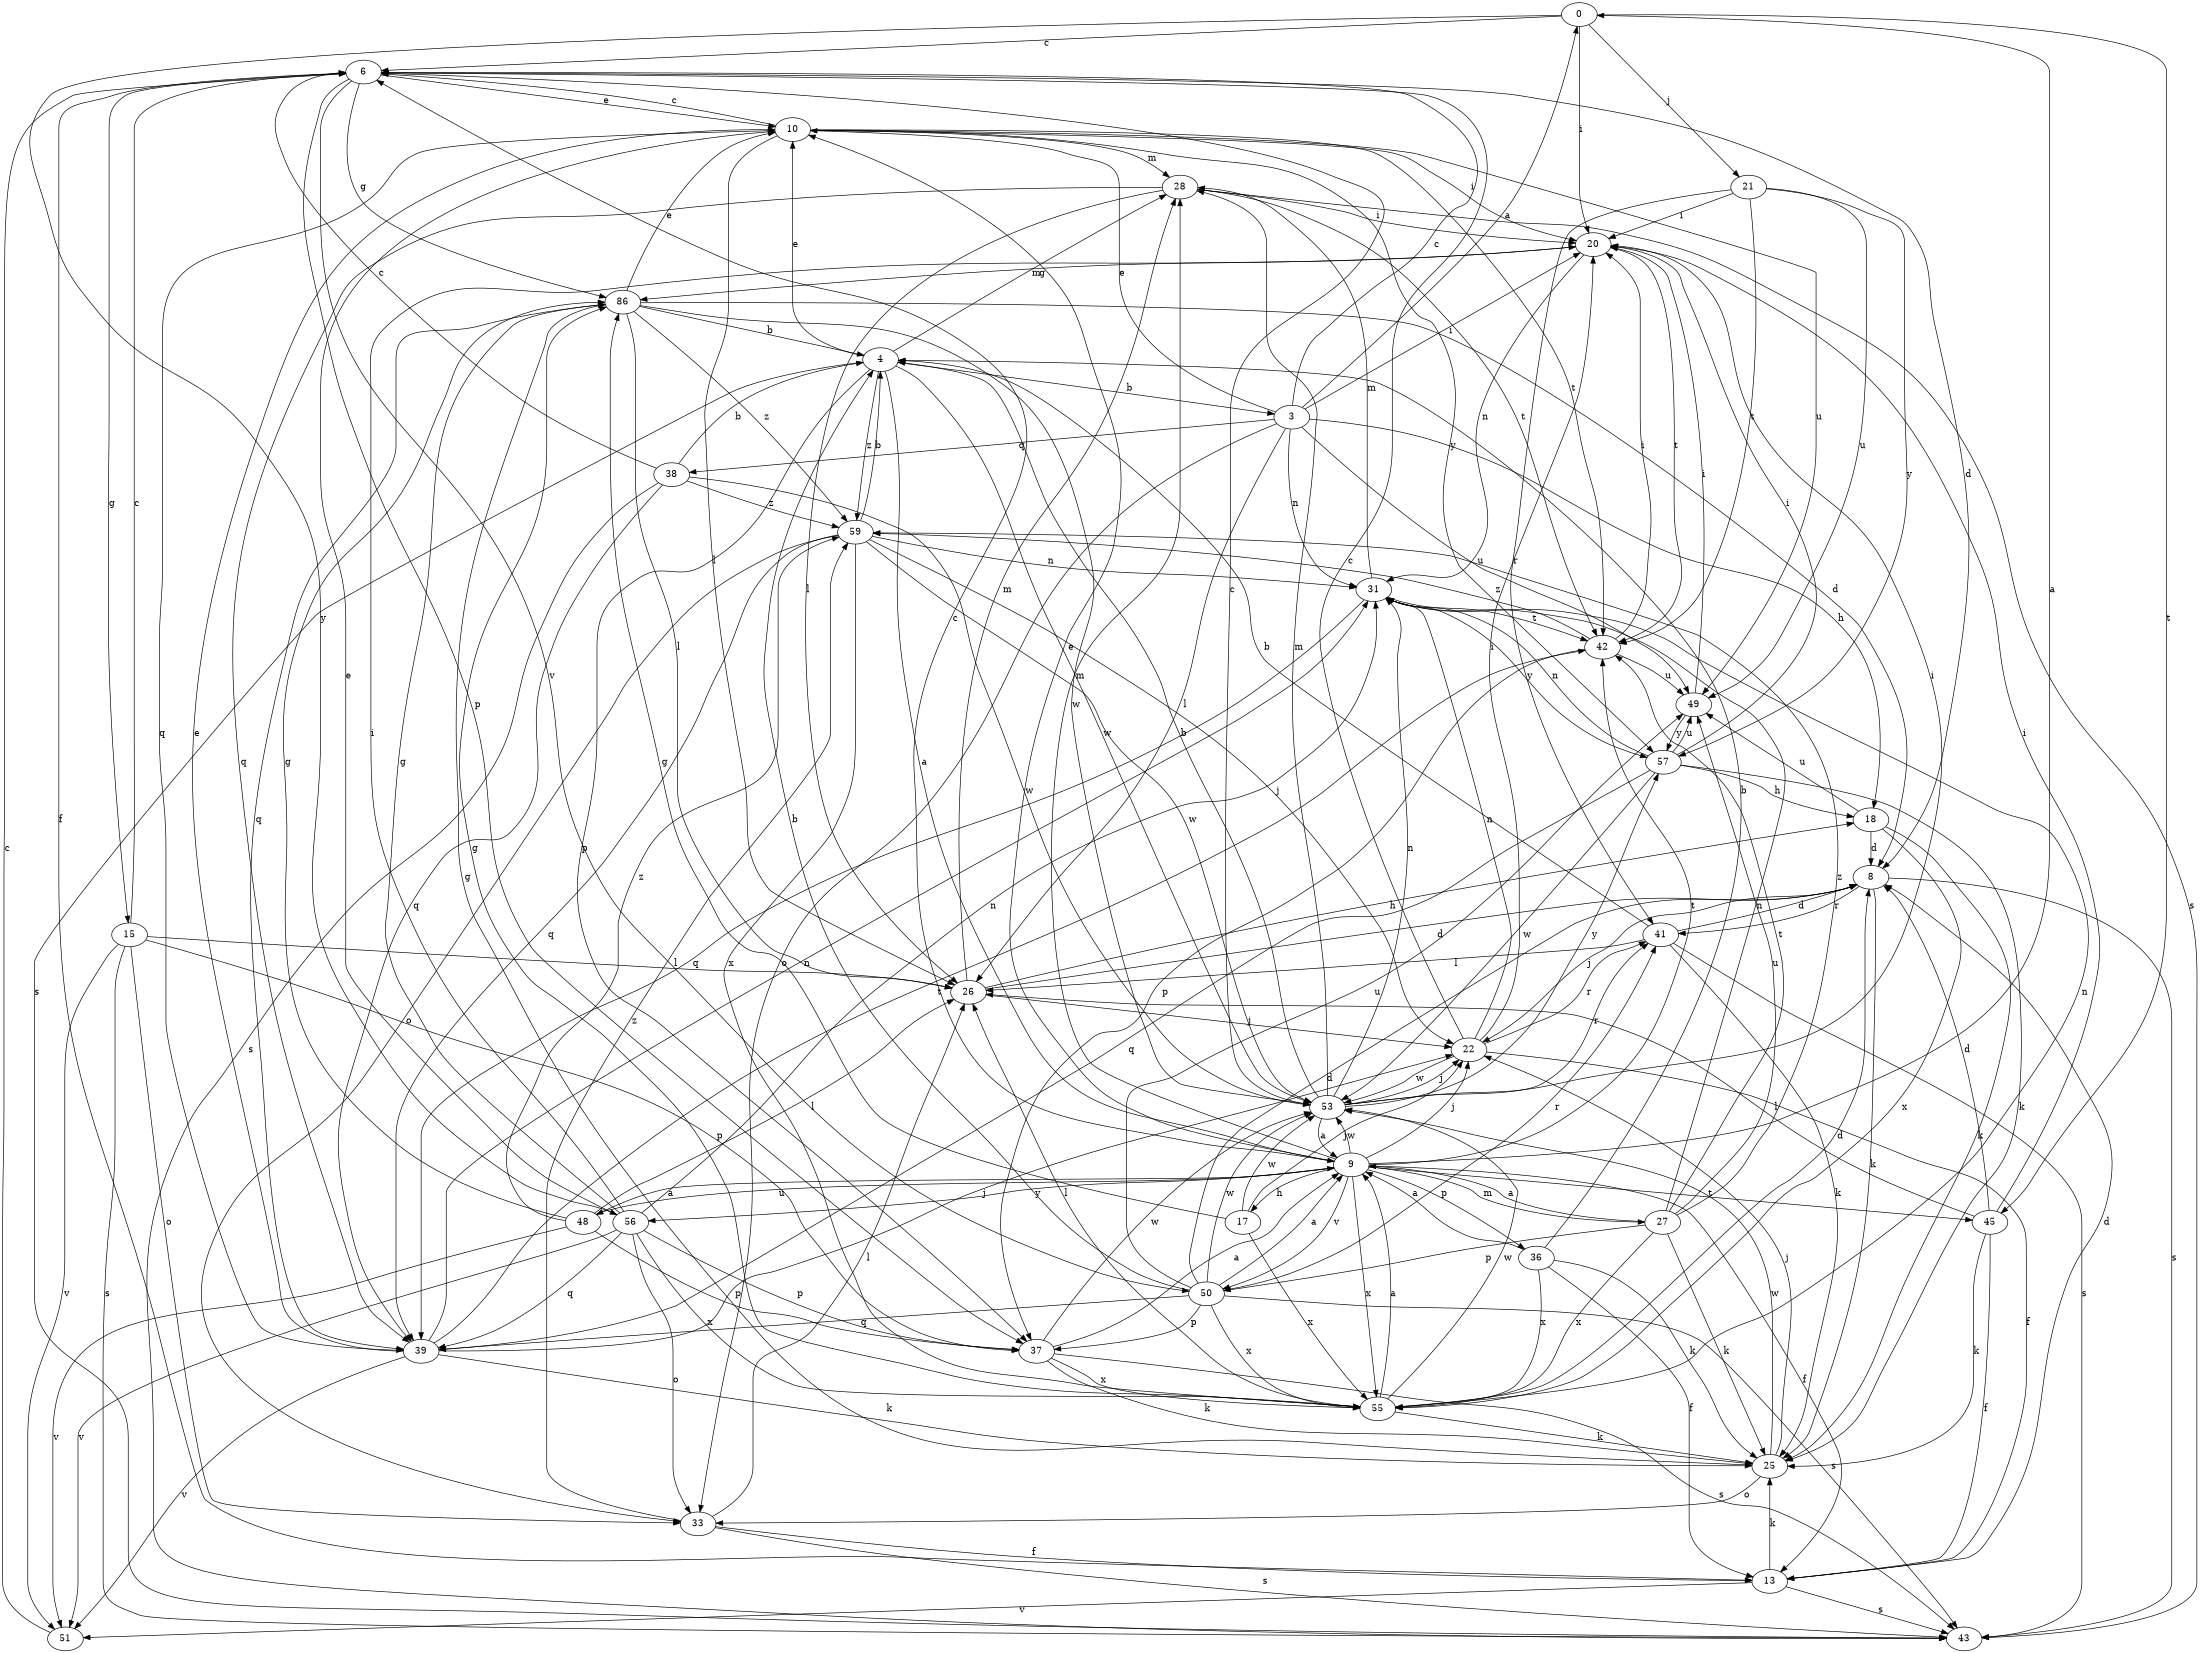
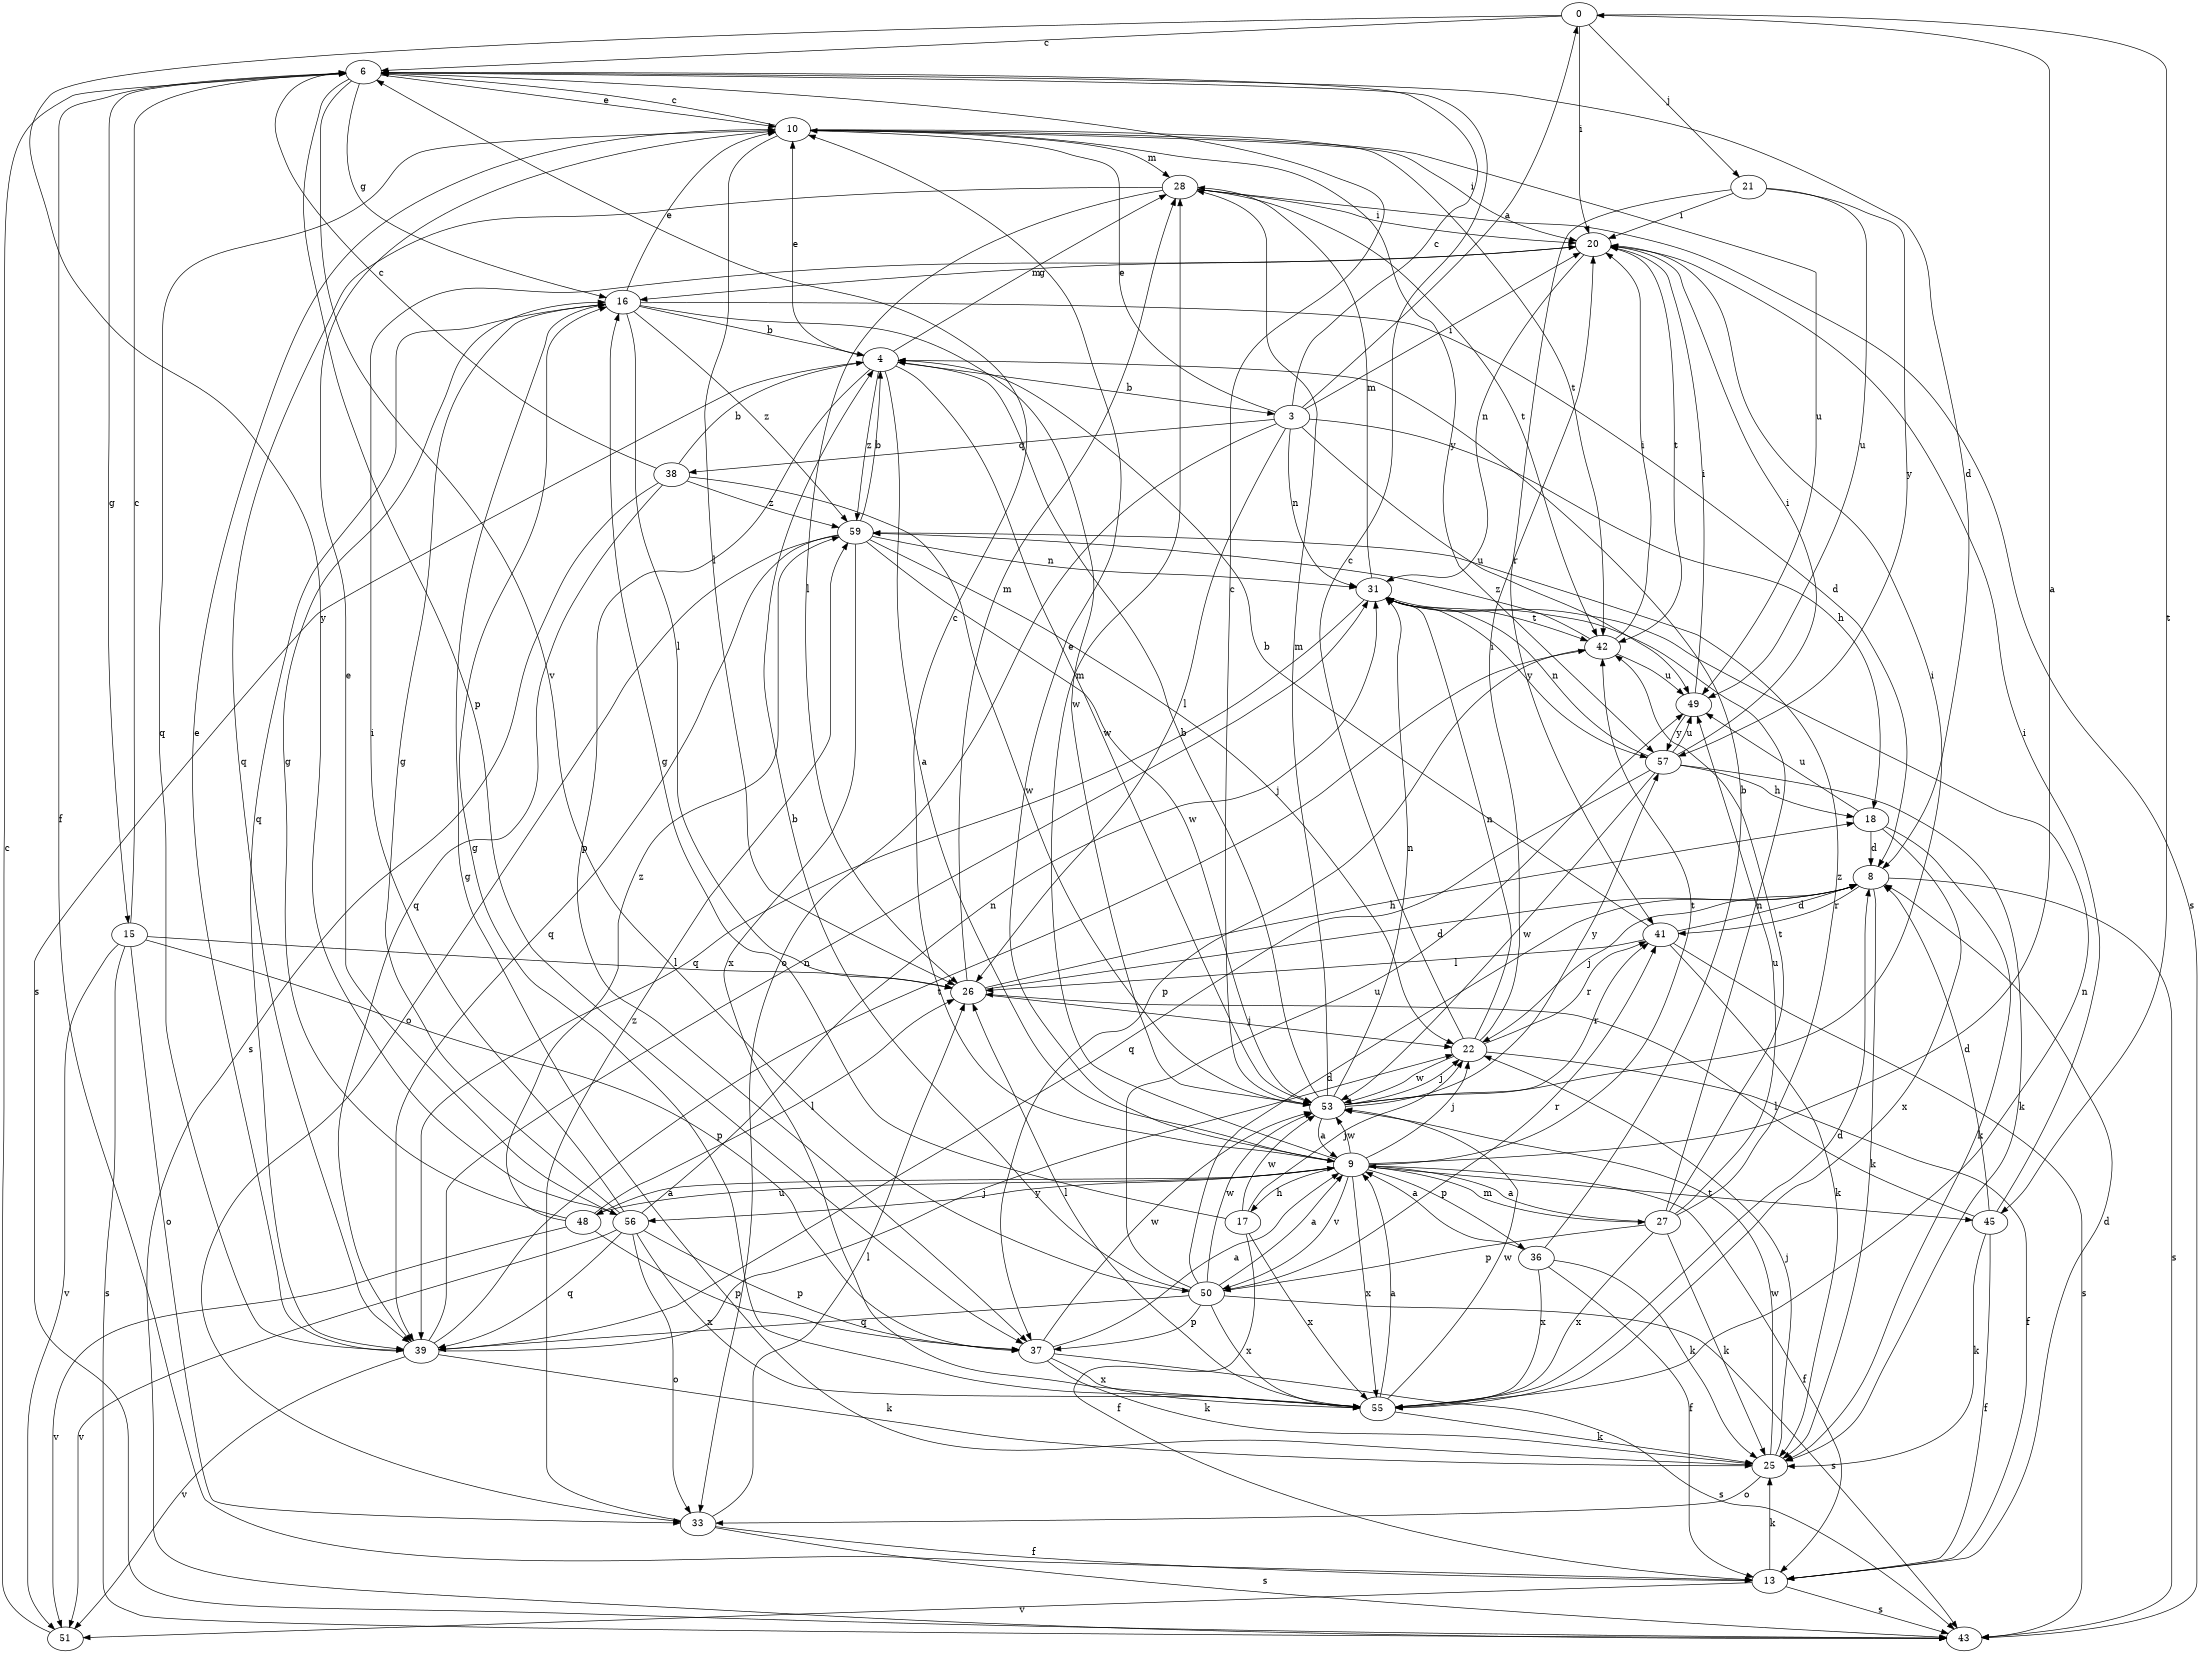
node "86": label "86" -> "16"
edge "21" -> "42": removed, label "t"
edge "17" -> "13": added, label "f"
